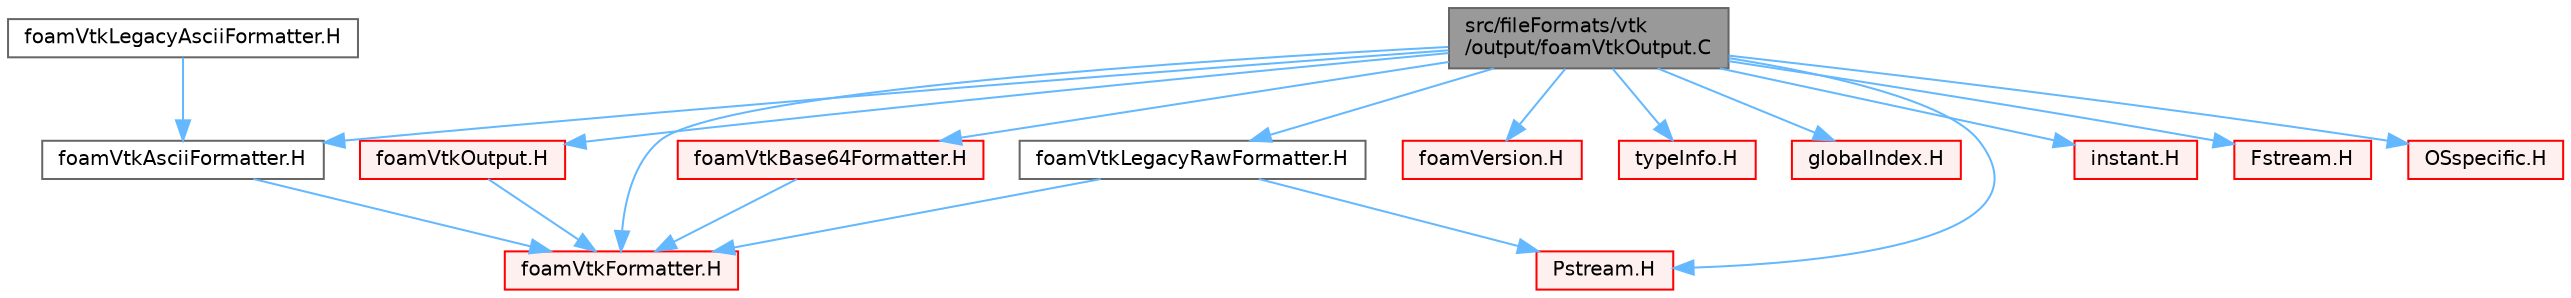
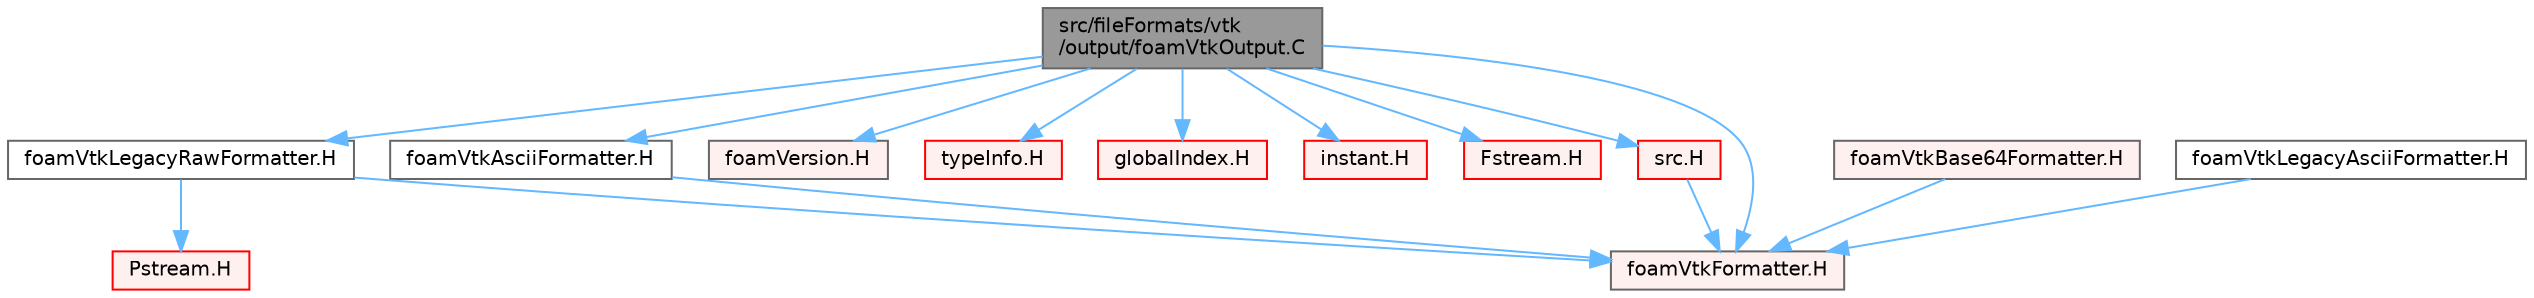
edge "foamVtkLegacyAsciiFormatter.H" -> "foamVtkAsciiFormatter.H": now "foamVtkLegacyAsciiFormatter.H" -> "foamVtkFormatter.H"
edge "src/fileFormats/vtk /output/foamVtkOutput.C" -> "foamVtkBase64Formatter.H": removed
node "foamVtkOutput.H": label "foamVtkOutput.H" -> "src.H"
node "foamVtkBase64Formatter.H": color red -> grey40
node "foamVersion.H": color red -> grey40
node "OSspecific.H": removed
edge "src/fileFormats/vtk /output/foamVtkOutput.C" -> "Pstream.H": removed
node "foamVtkFormatter.H": color red -> grey40
